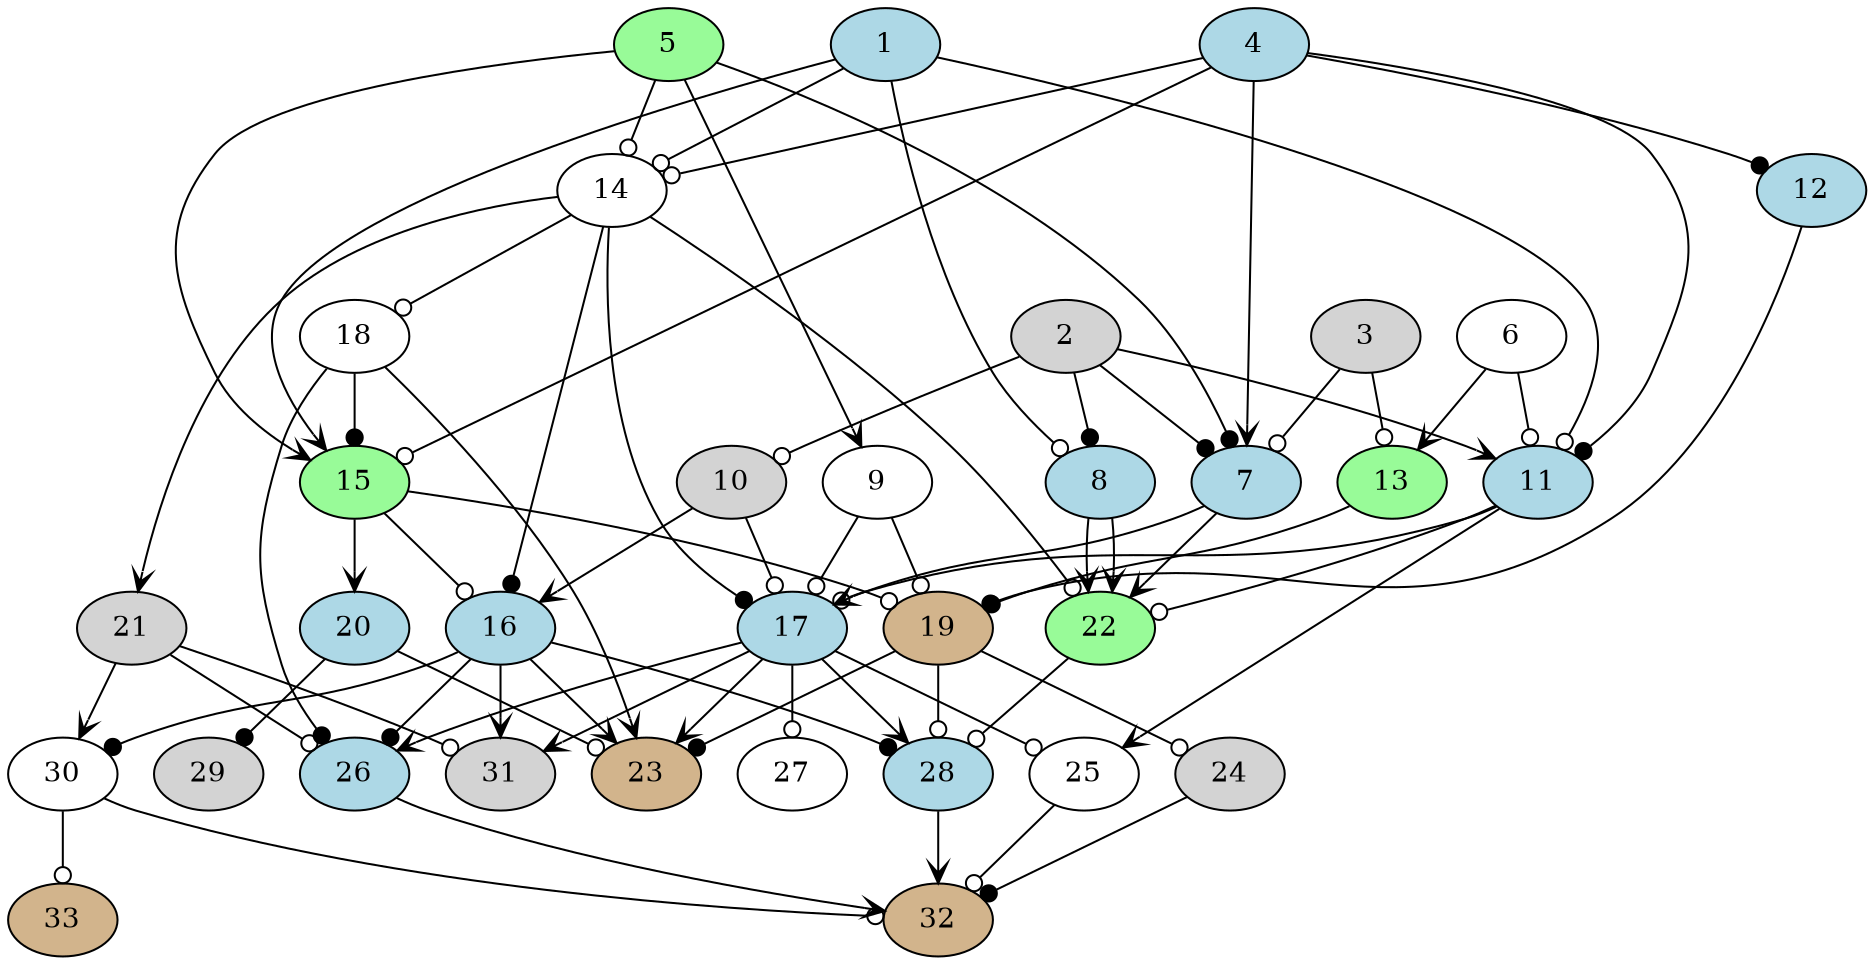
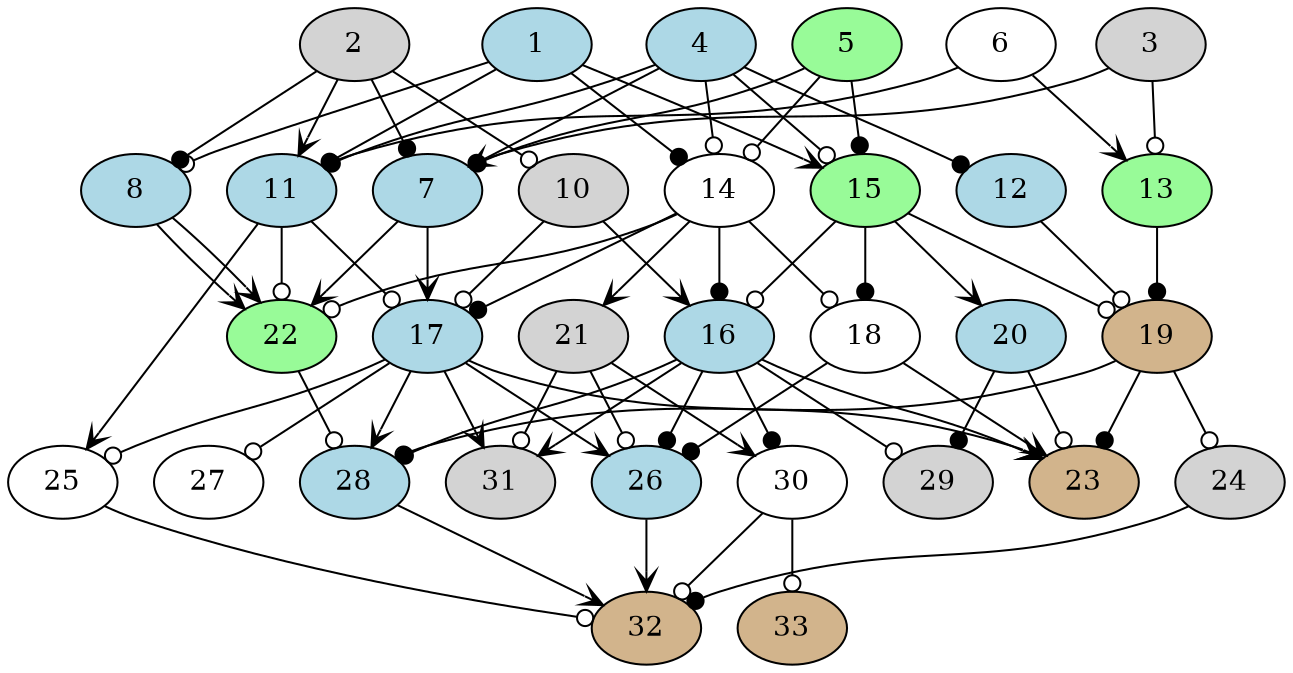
edge "1" -> "14": arrowhead odot -> dot
edge "5" -> "15": arrowhead vee -> dot
edge "16" -> "29": added
edge "18" -> "15": reversed
node "9": removed
